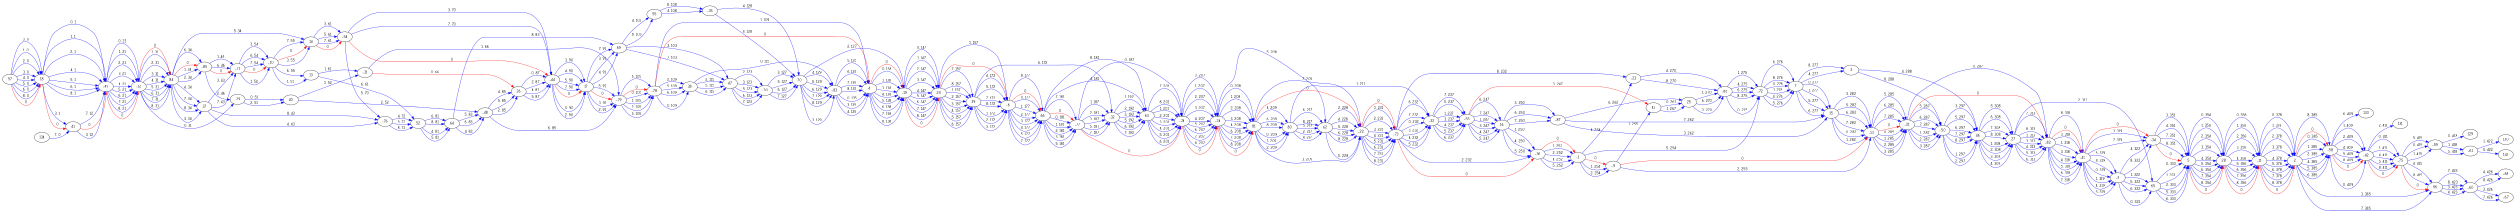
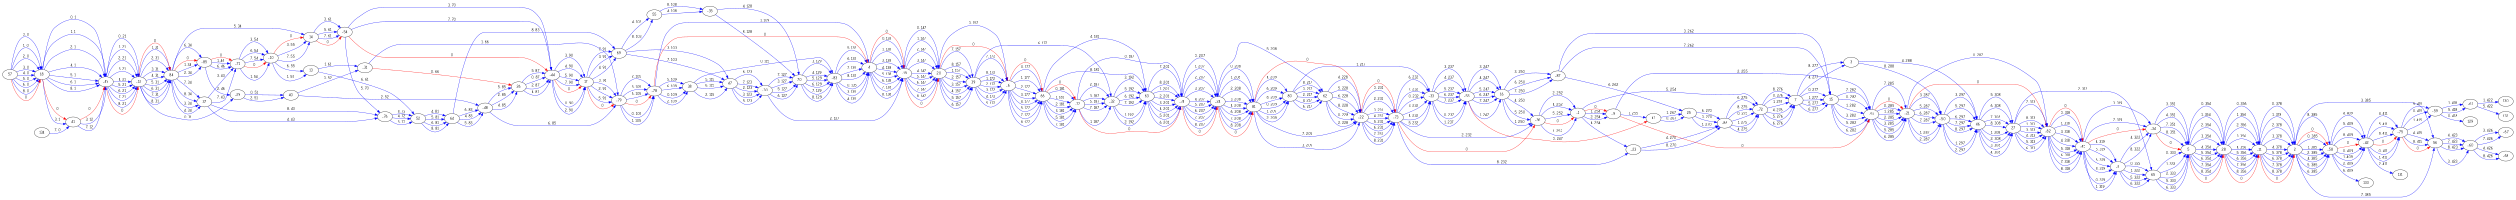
edge "70" -> "-19": now "-30" -> "-19"
